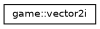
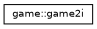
node "game::vector2i": label "game::vector2i" -> "game::game2i"
